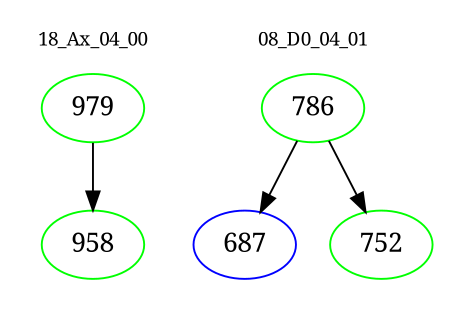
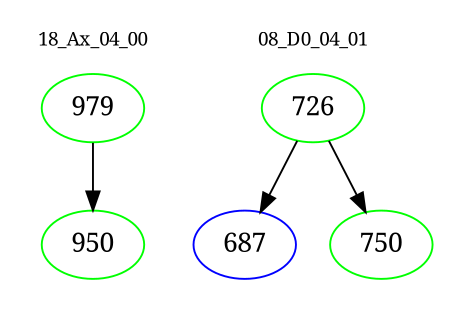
node "786": label "786" -> "726"
node "958": label "958" -> "950"
node "752": label "752" -> "750"
